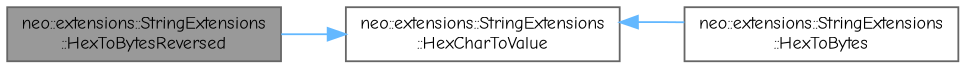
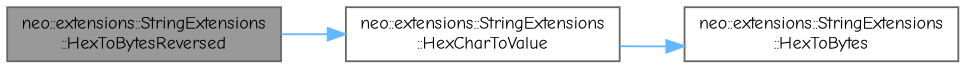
edge "neo::extensions::StringExtensions ::HexToBytes" -> "neo::extensions::StringExtensions ::HexCharToValue": reversed
